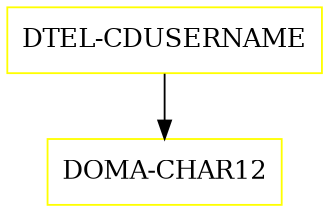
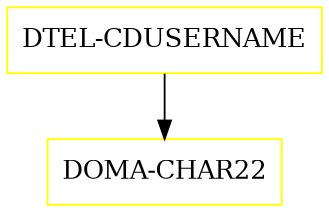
node "DOMA-CHAR12": label "DOMA-CHAR12" -> "DOMA-CHAR22"
